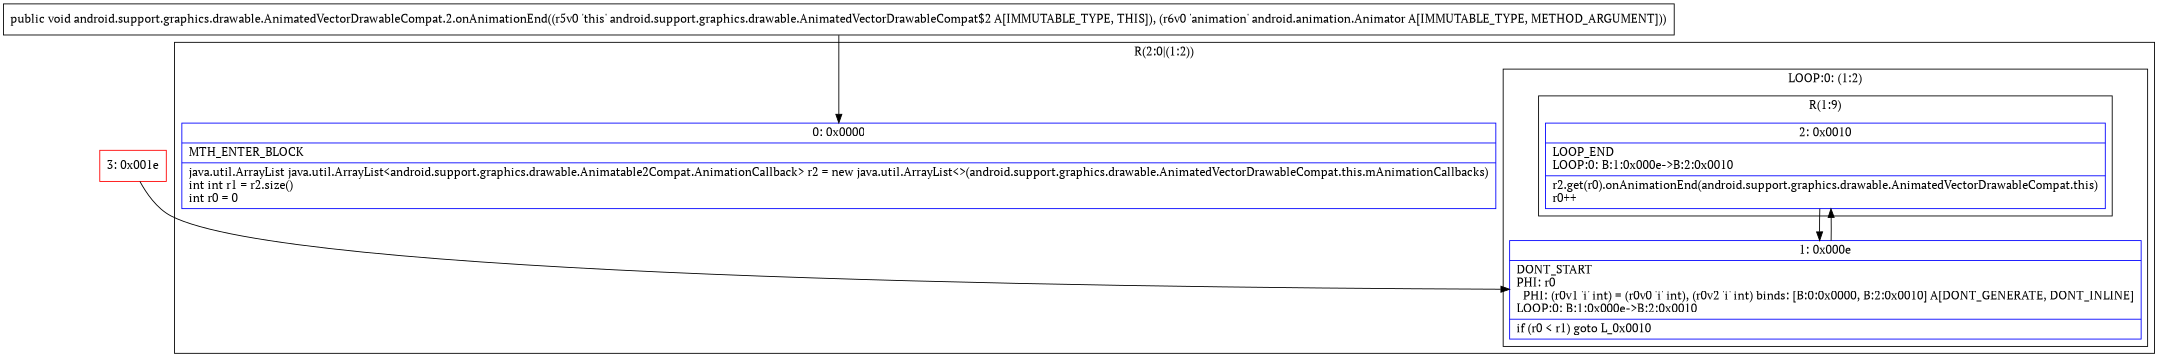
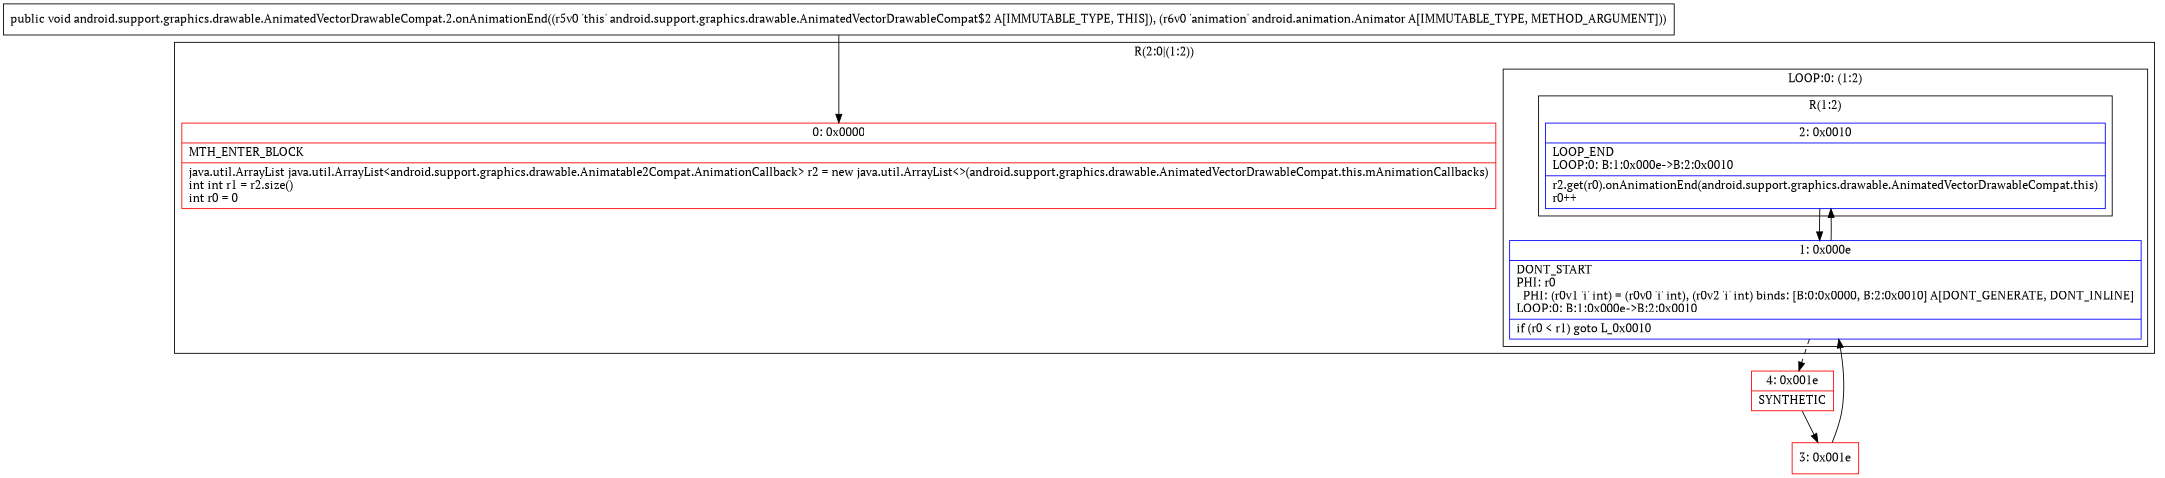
cluster "R(1:9)": label "R(1:9)" -> "R(1:2)"
node "0: 0x0000": color blue -> red
node "4: 0x001e": added
